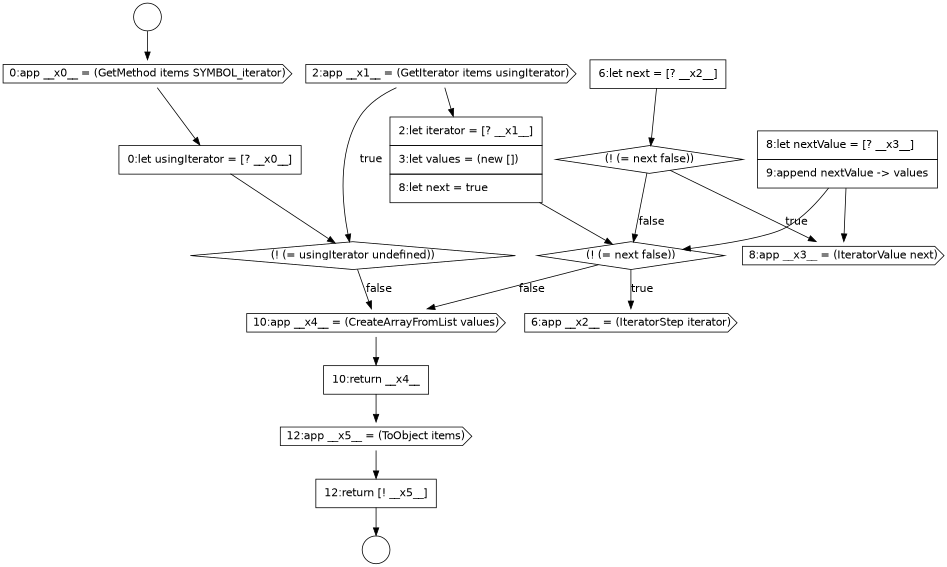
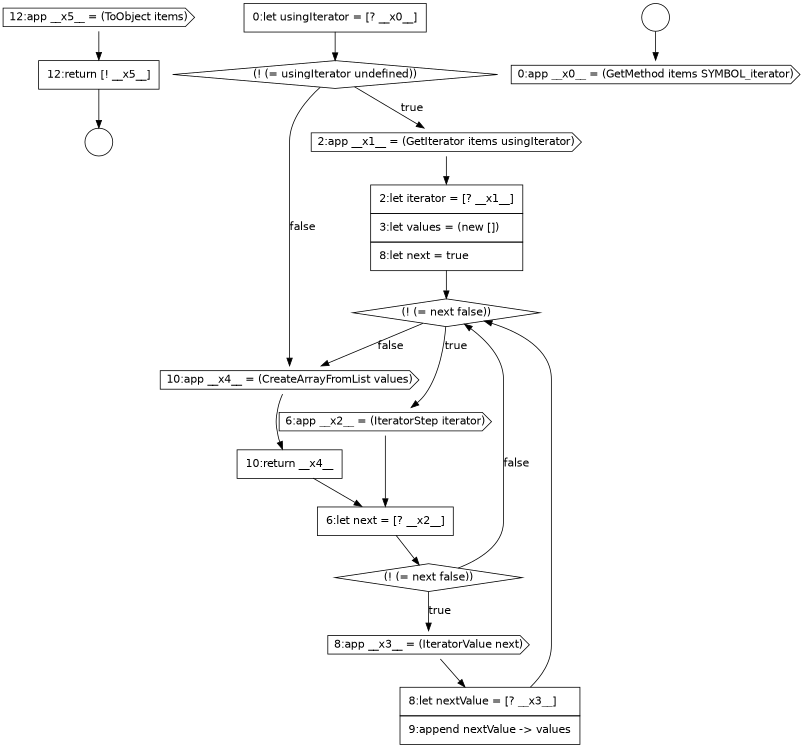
edge "0:app __x0__ = (GetMethod items SYMBOL_iterator)" -> "0:let usingIterator = [? __x0__]": removed
edge "2:app __x1__ = (GetIterator items usingIterator)" -> "(! (= usingIterator undefined))": reversed
edge "8:let nextValue = [? __x3__]" -> "8:app __x3__ = (IteratorValue next)": reversed
edge "10:return __x4__" -> "12:app __x5__ = (ToObject items)": now "10:return __x4__" -> "6:let next = [? __x2__]"
edge "6:app __x2__ = (IteratorStep iterator)" -> "6:let next = [? __x2__]": added
